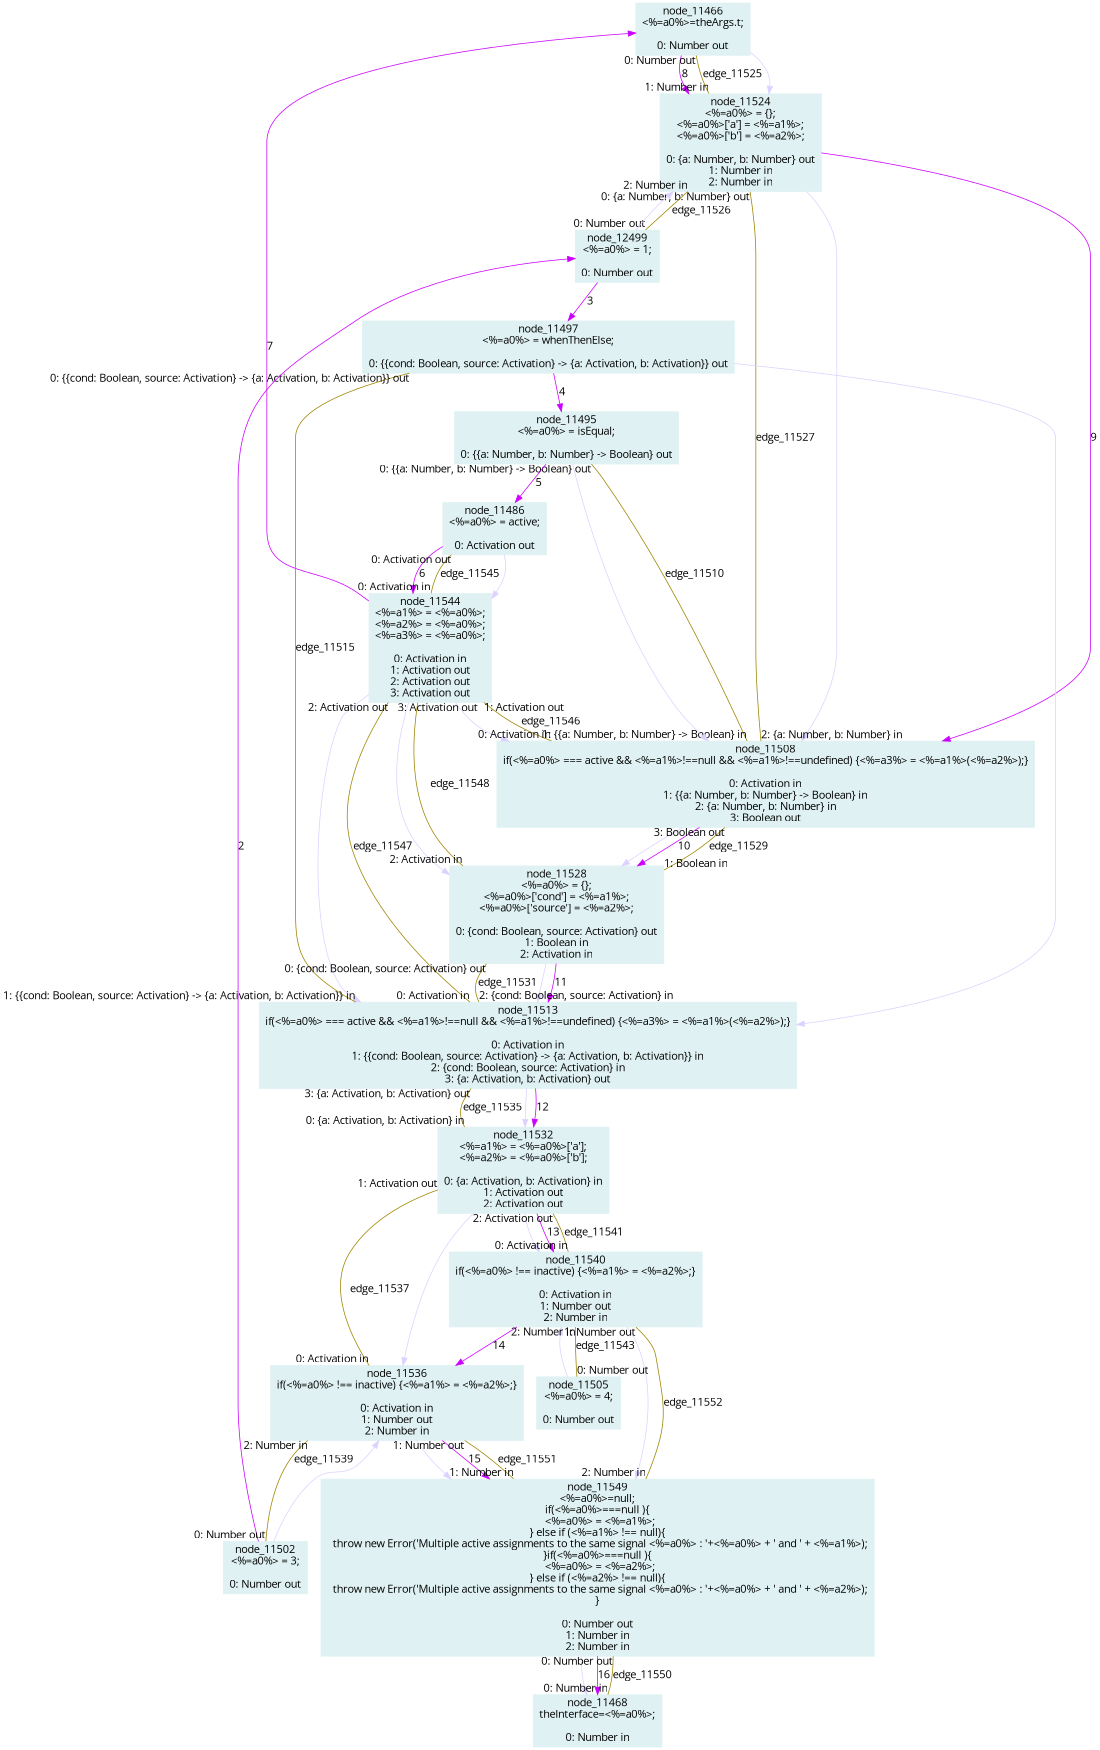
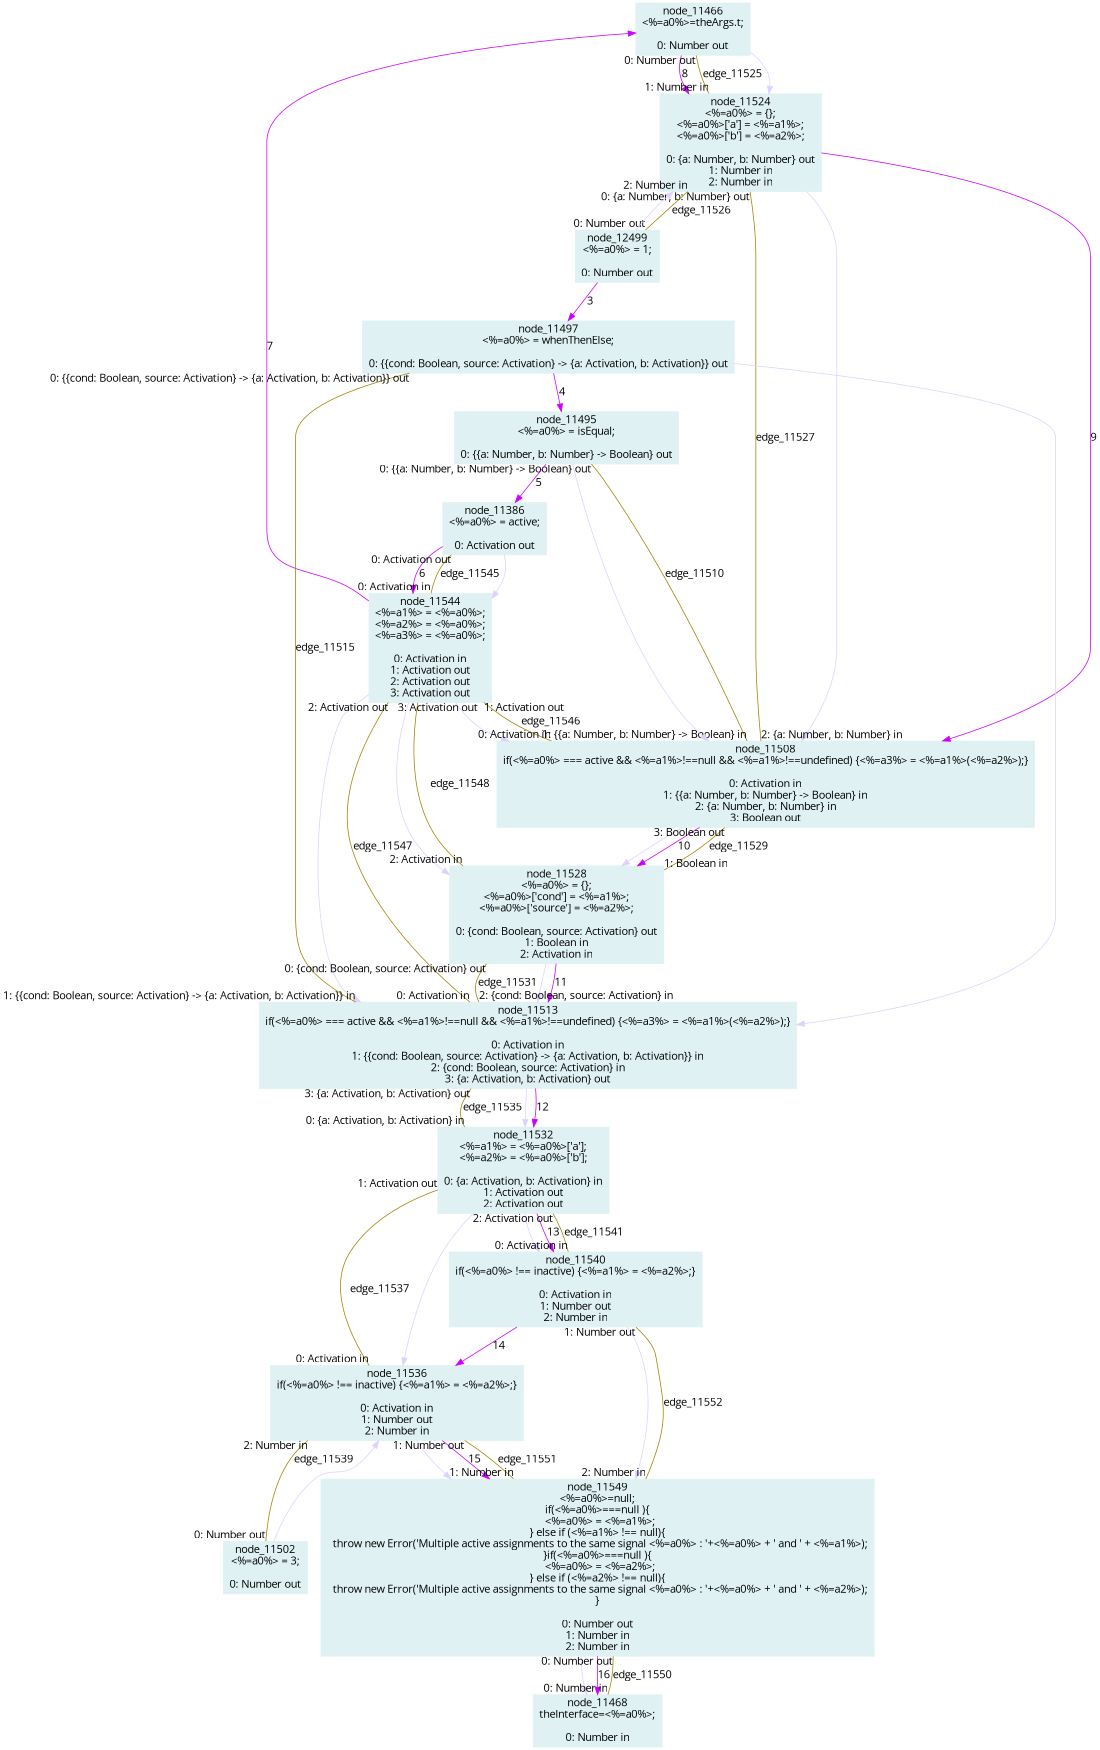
node "node_11486 <%=a0%> = active; 0: Activation out": label "node_11486 <%=a0%> = active; 0: Activation out" -> "node_11386 <%=a0%> = active; 0: Activation out"
edge "node_11502 <%=a0%> = 3; 0: Number out" -> "node_12499 <%=a0%> = 1; 0: Number out": removed, label "2"
node "node_11505 <%=a0%> = 4; 0: Number out": removed
